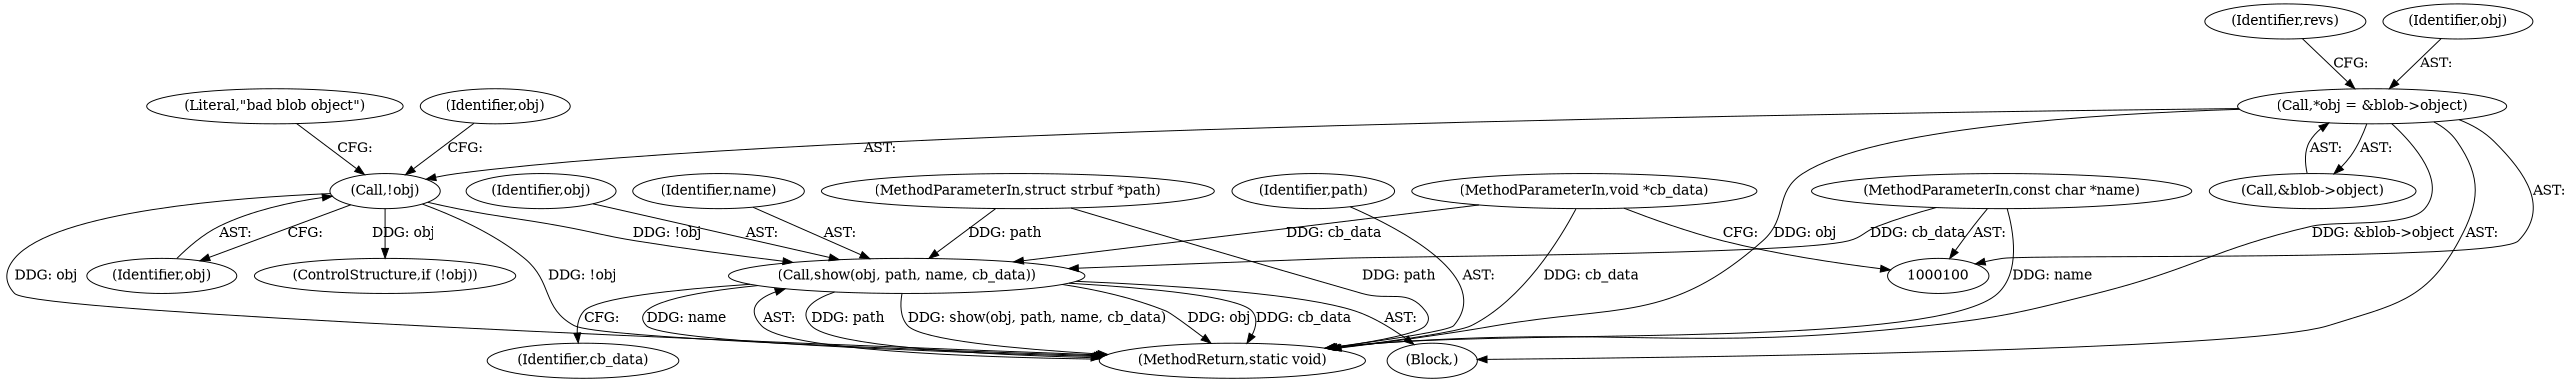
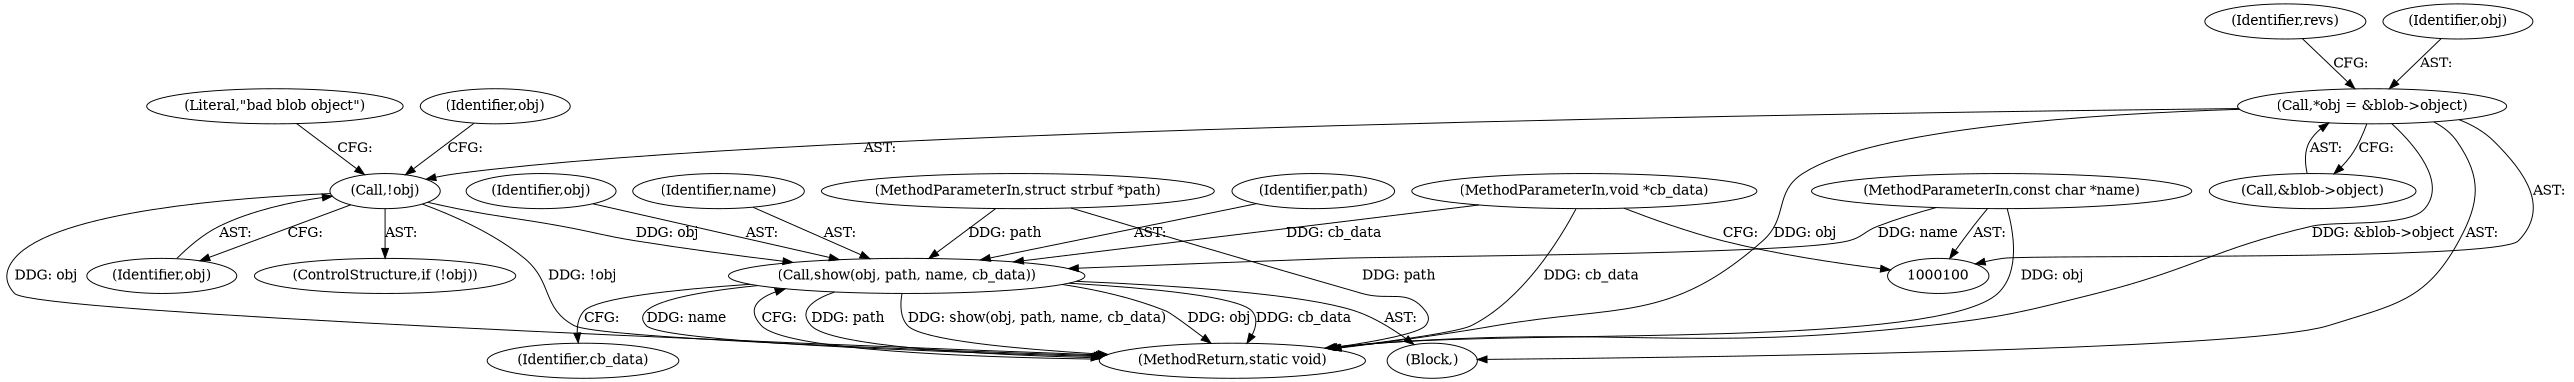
edge "(Call,*obj = &blob->object)" -> "(Call,&blob->object)": label "AST: " -> "CFG: "
edge "(Call,!obj)" -> "(ControlStructure,if (!obj))": label "DDG: obj" -> "AST: "
edge "(Call,!obj)" -> "(Call,show(obj, path, name, cb_data))": label "DDG: !obj" -> "DDG: obj"
edge "(MethodParameterIn,const char *name)" -> "(Call,show(obj, path, name, cb_data))": label "DDG: cb_data" -> "DDG: name"
edge "(MethodParameterIn,const char *name)" -> "(MethodReturn,static void)": label "DDG: name" -> "DDG: obj"
edge "(Identifier,path)" -> "(MethodReturn,static void)": now "(Identifier,path)" -> "(Call,show(obj, path, name, cb_data))"
edge "(MethodReturn,static void)" -> "(Call,show(obj, path, name, cb_data))": label "AST: " -> "CFG: "
